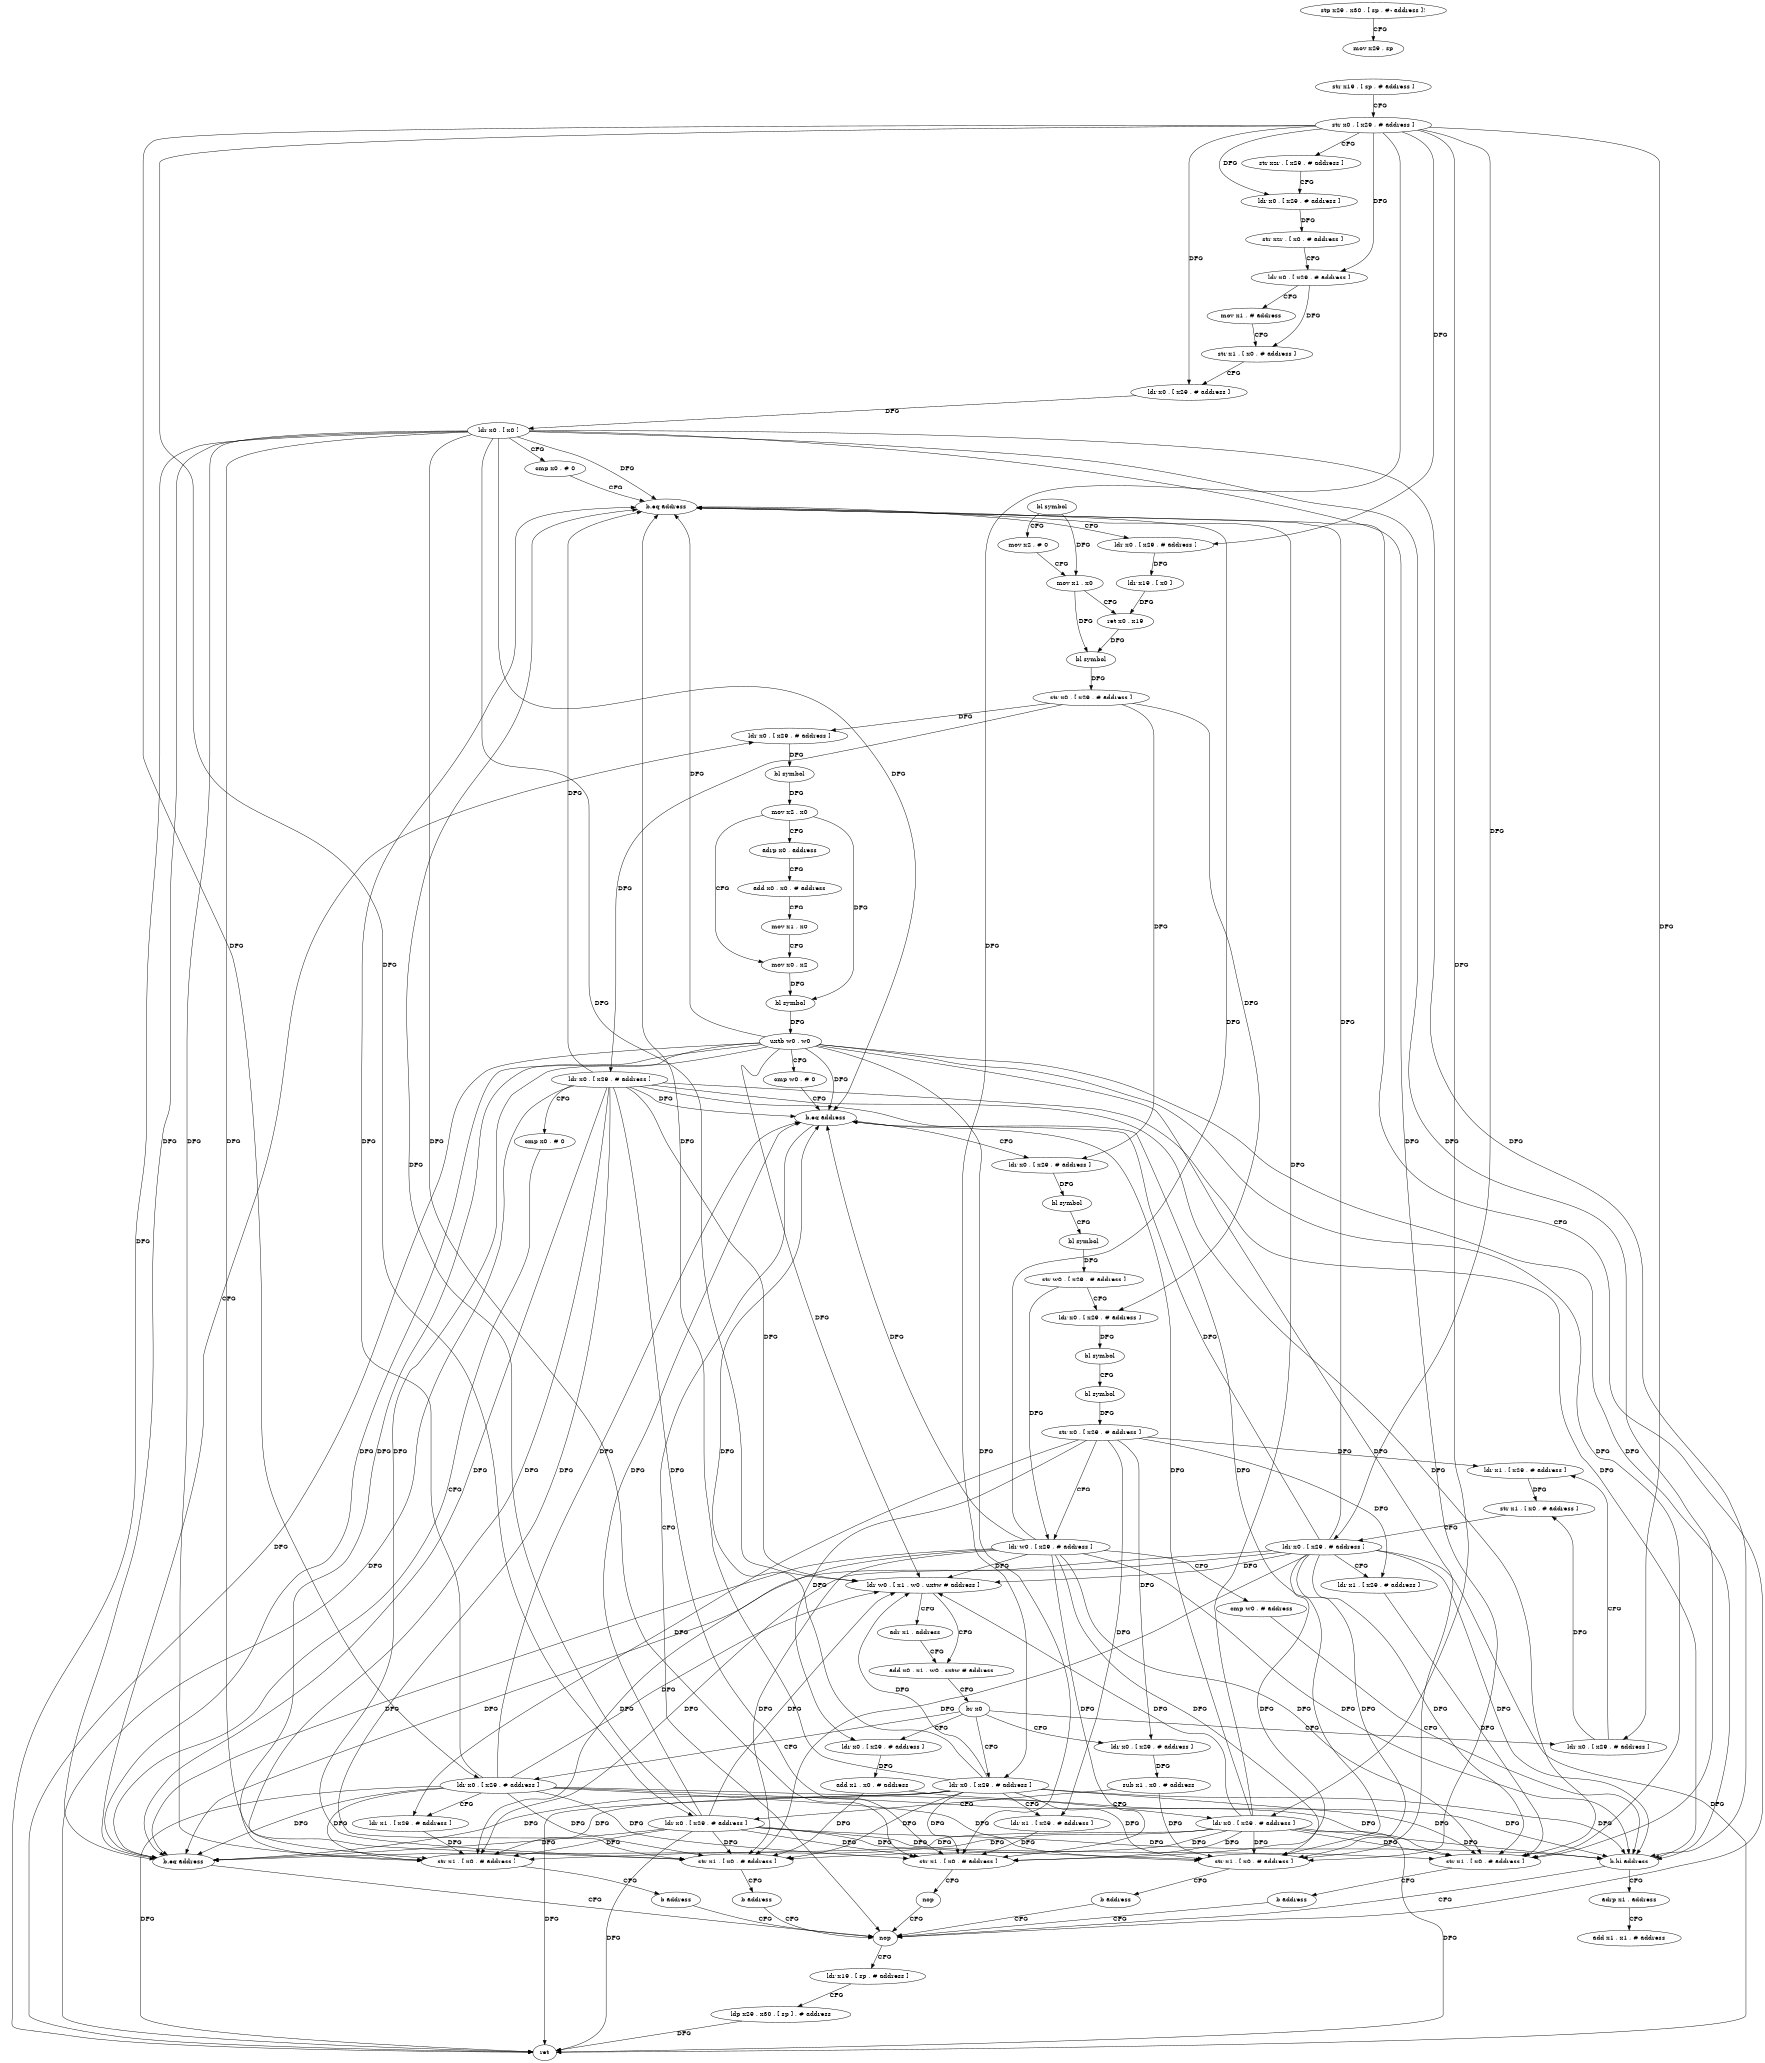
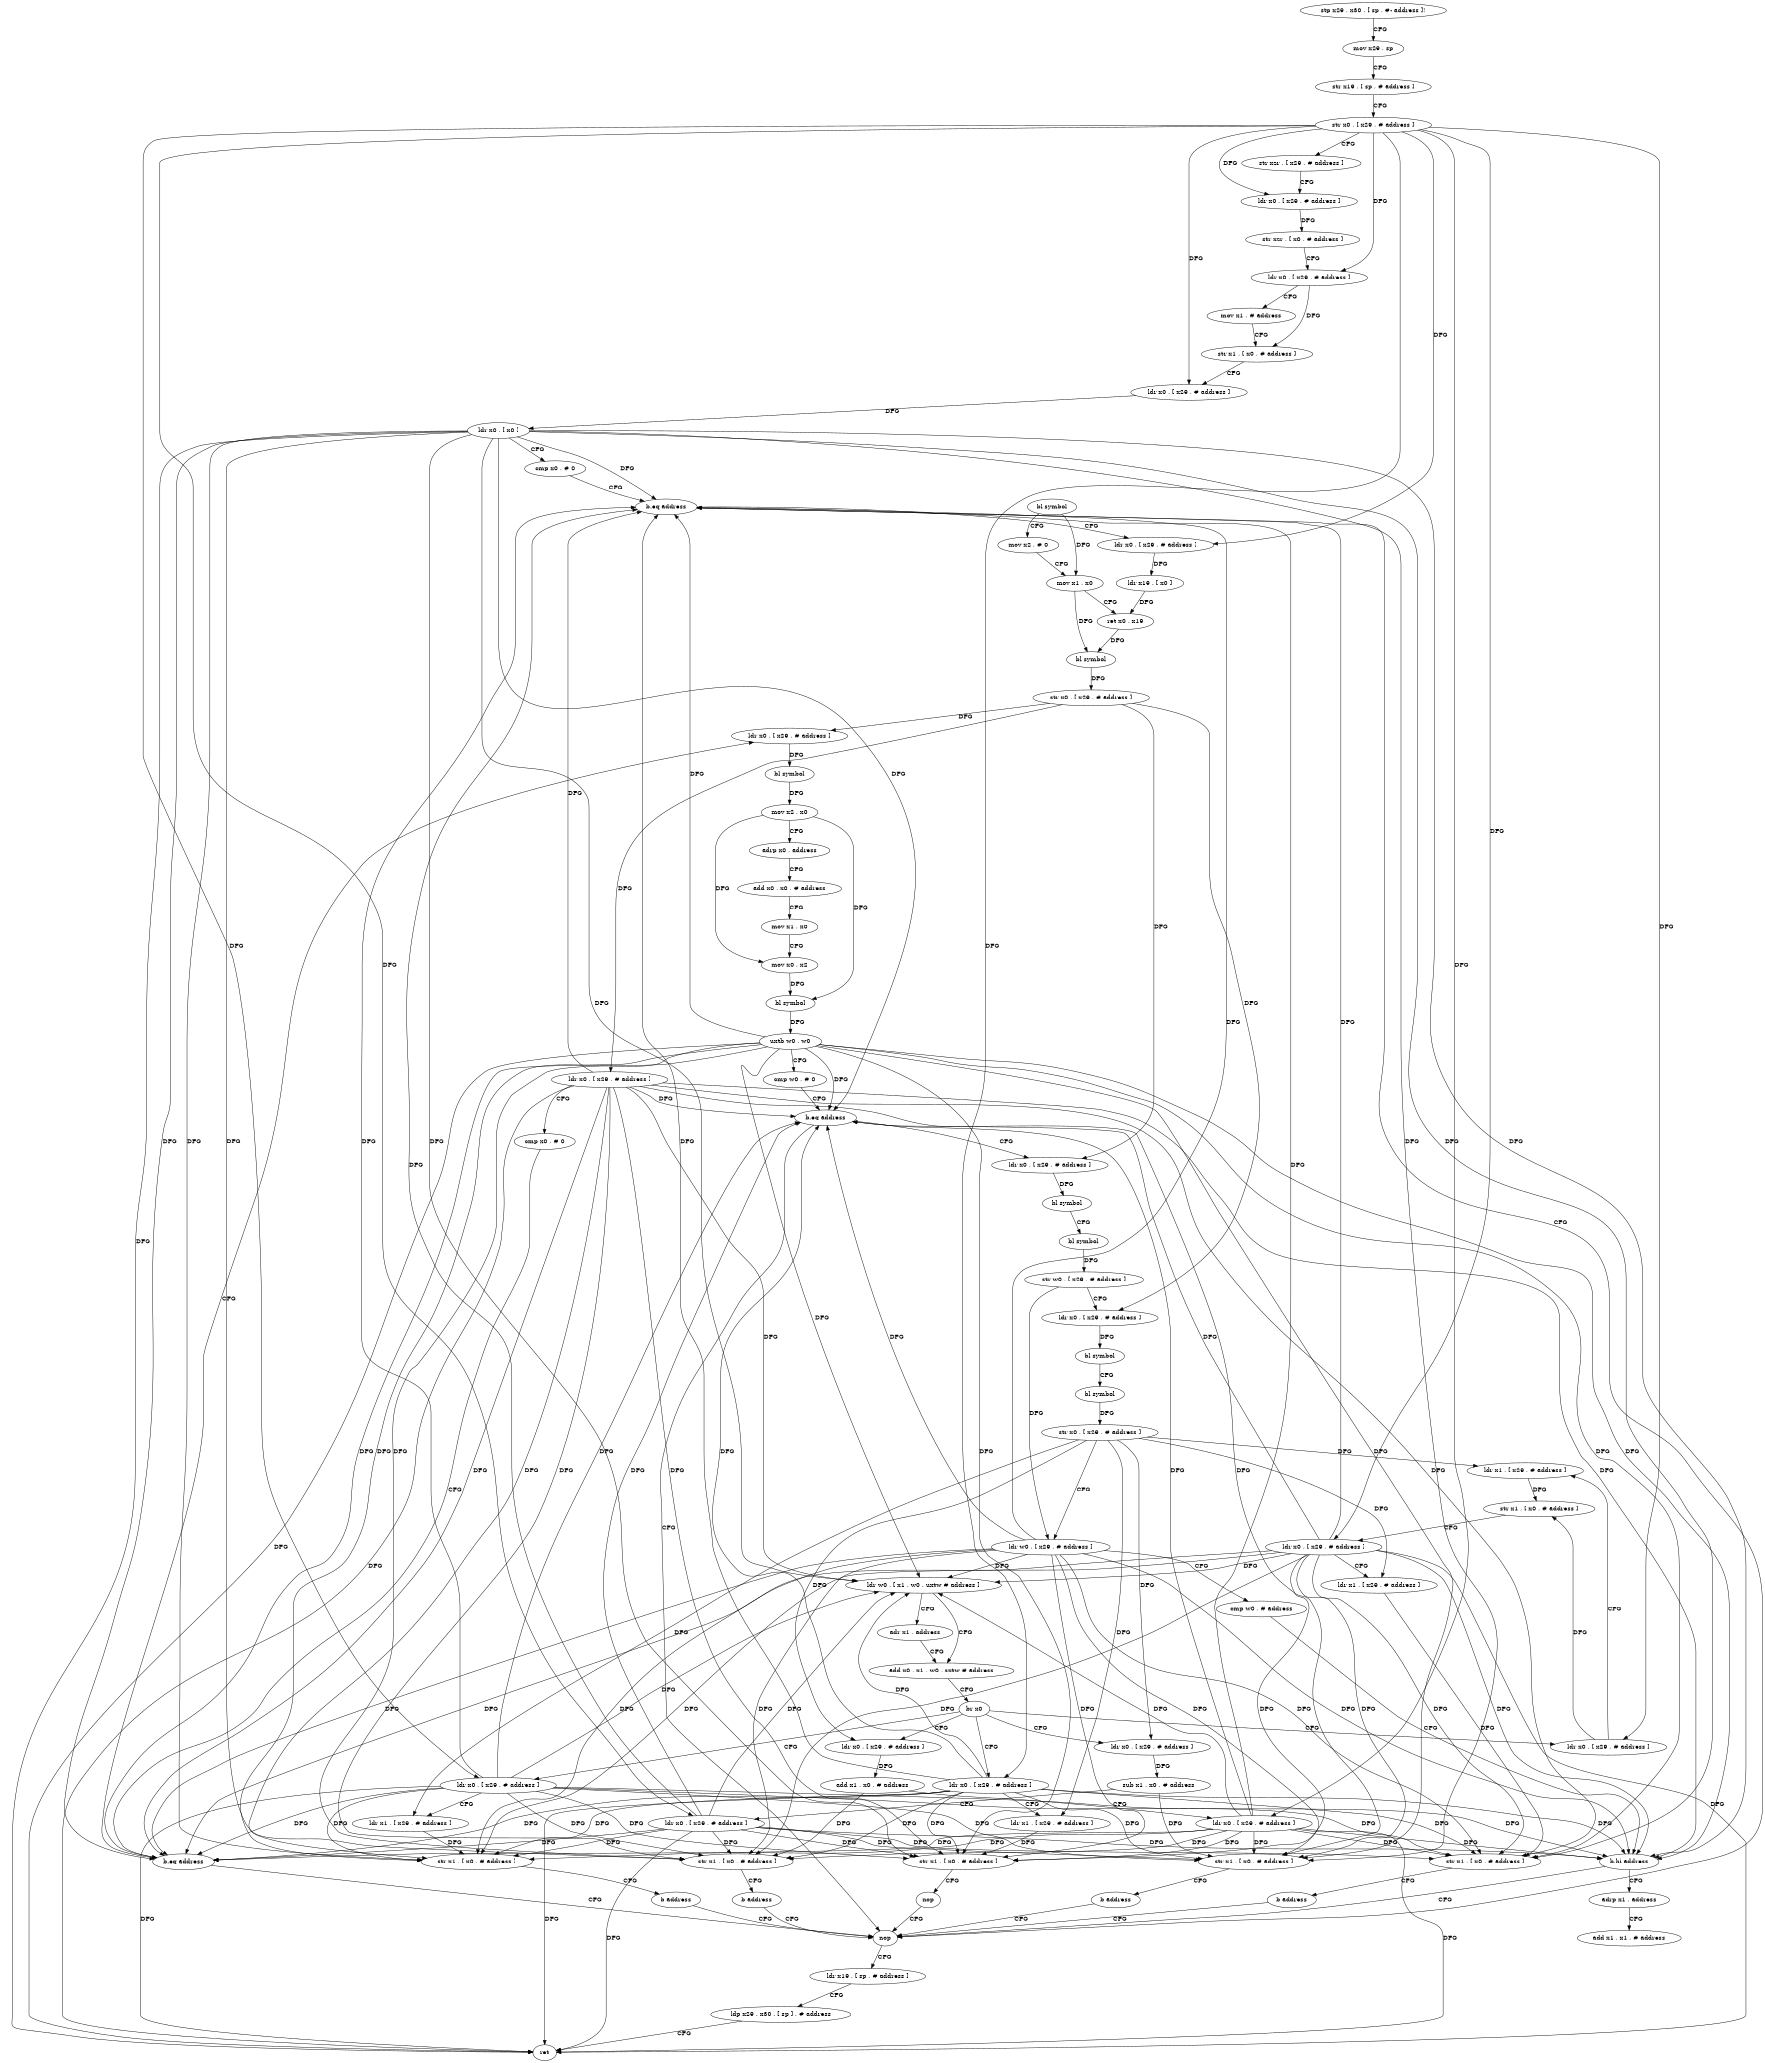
edge "mov x29 , sp" -> "str x19 , [ sp , # address ]": added, label "CFG"
edge "mov x2 , x0" -> "mov x0 , x2": label "CFG" -> "DFG"
edge "ldp x29 , x30 , [ sp ] , # address" -> "ret": label "DFG" -> "CFG"
